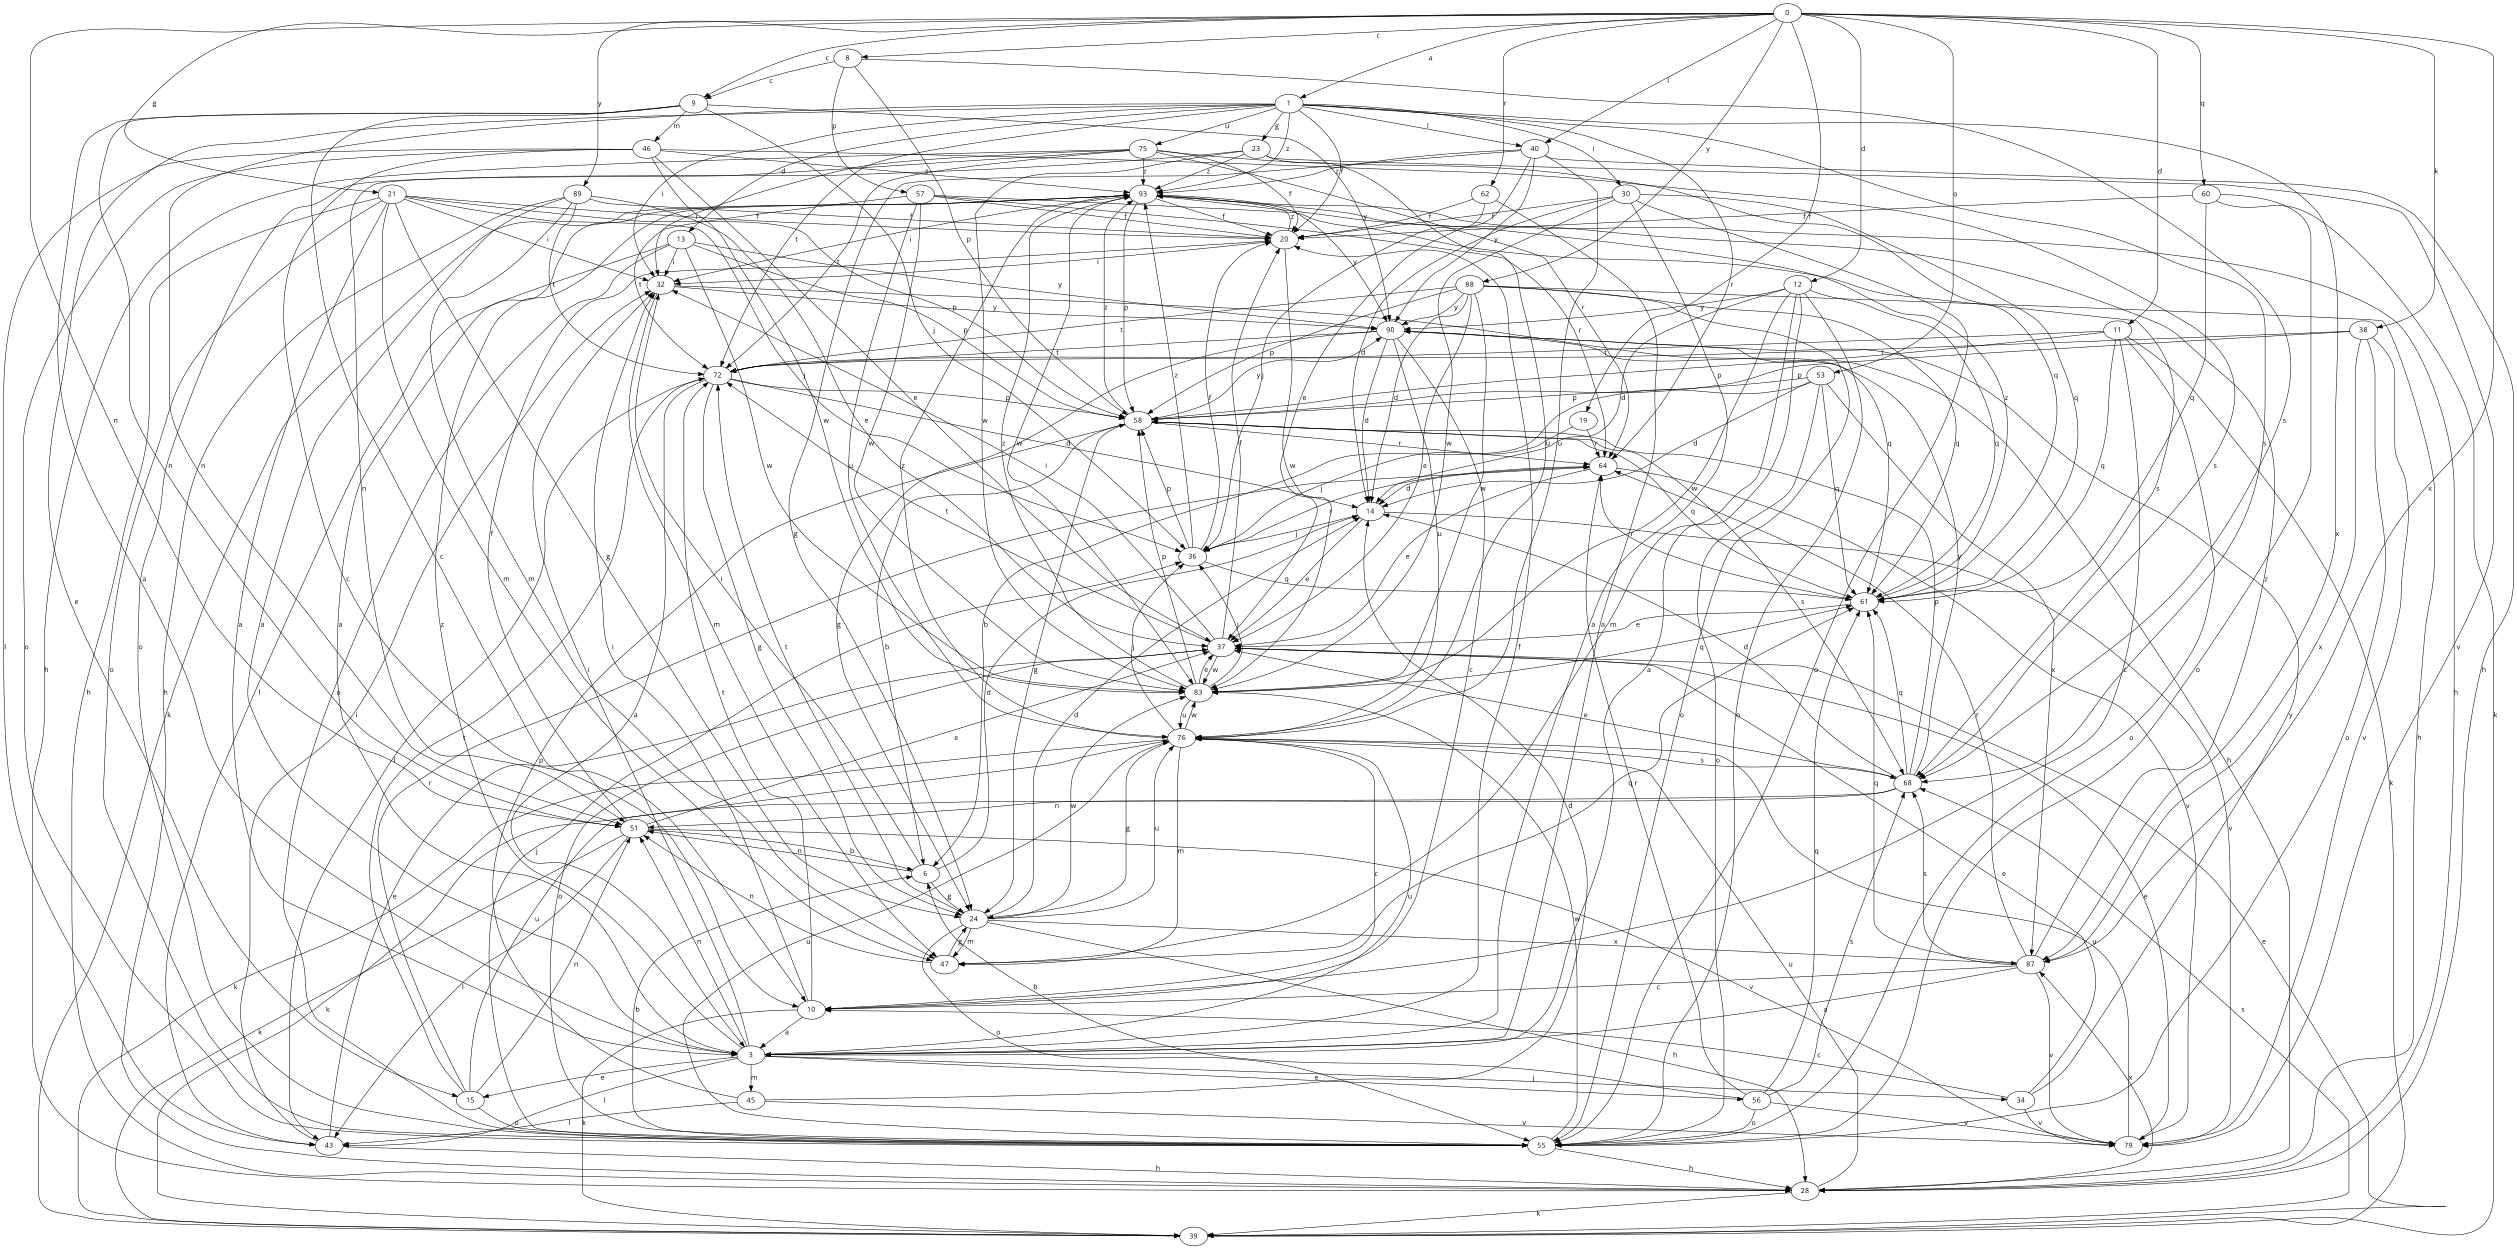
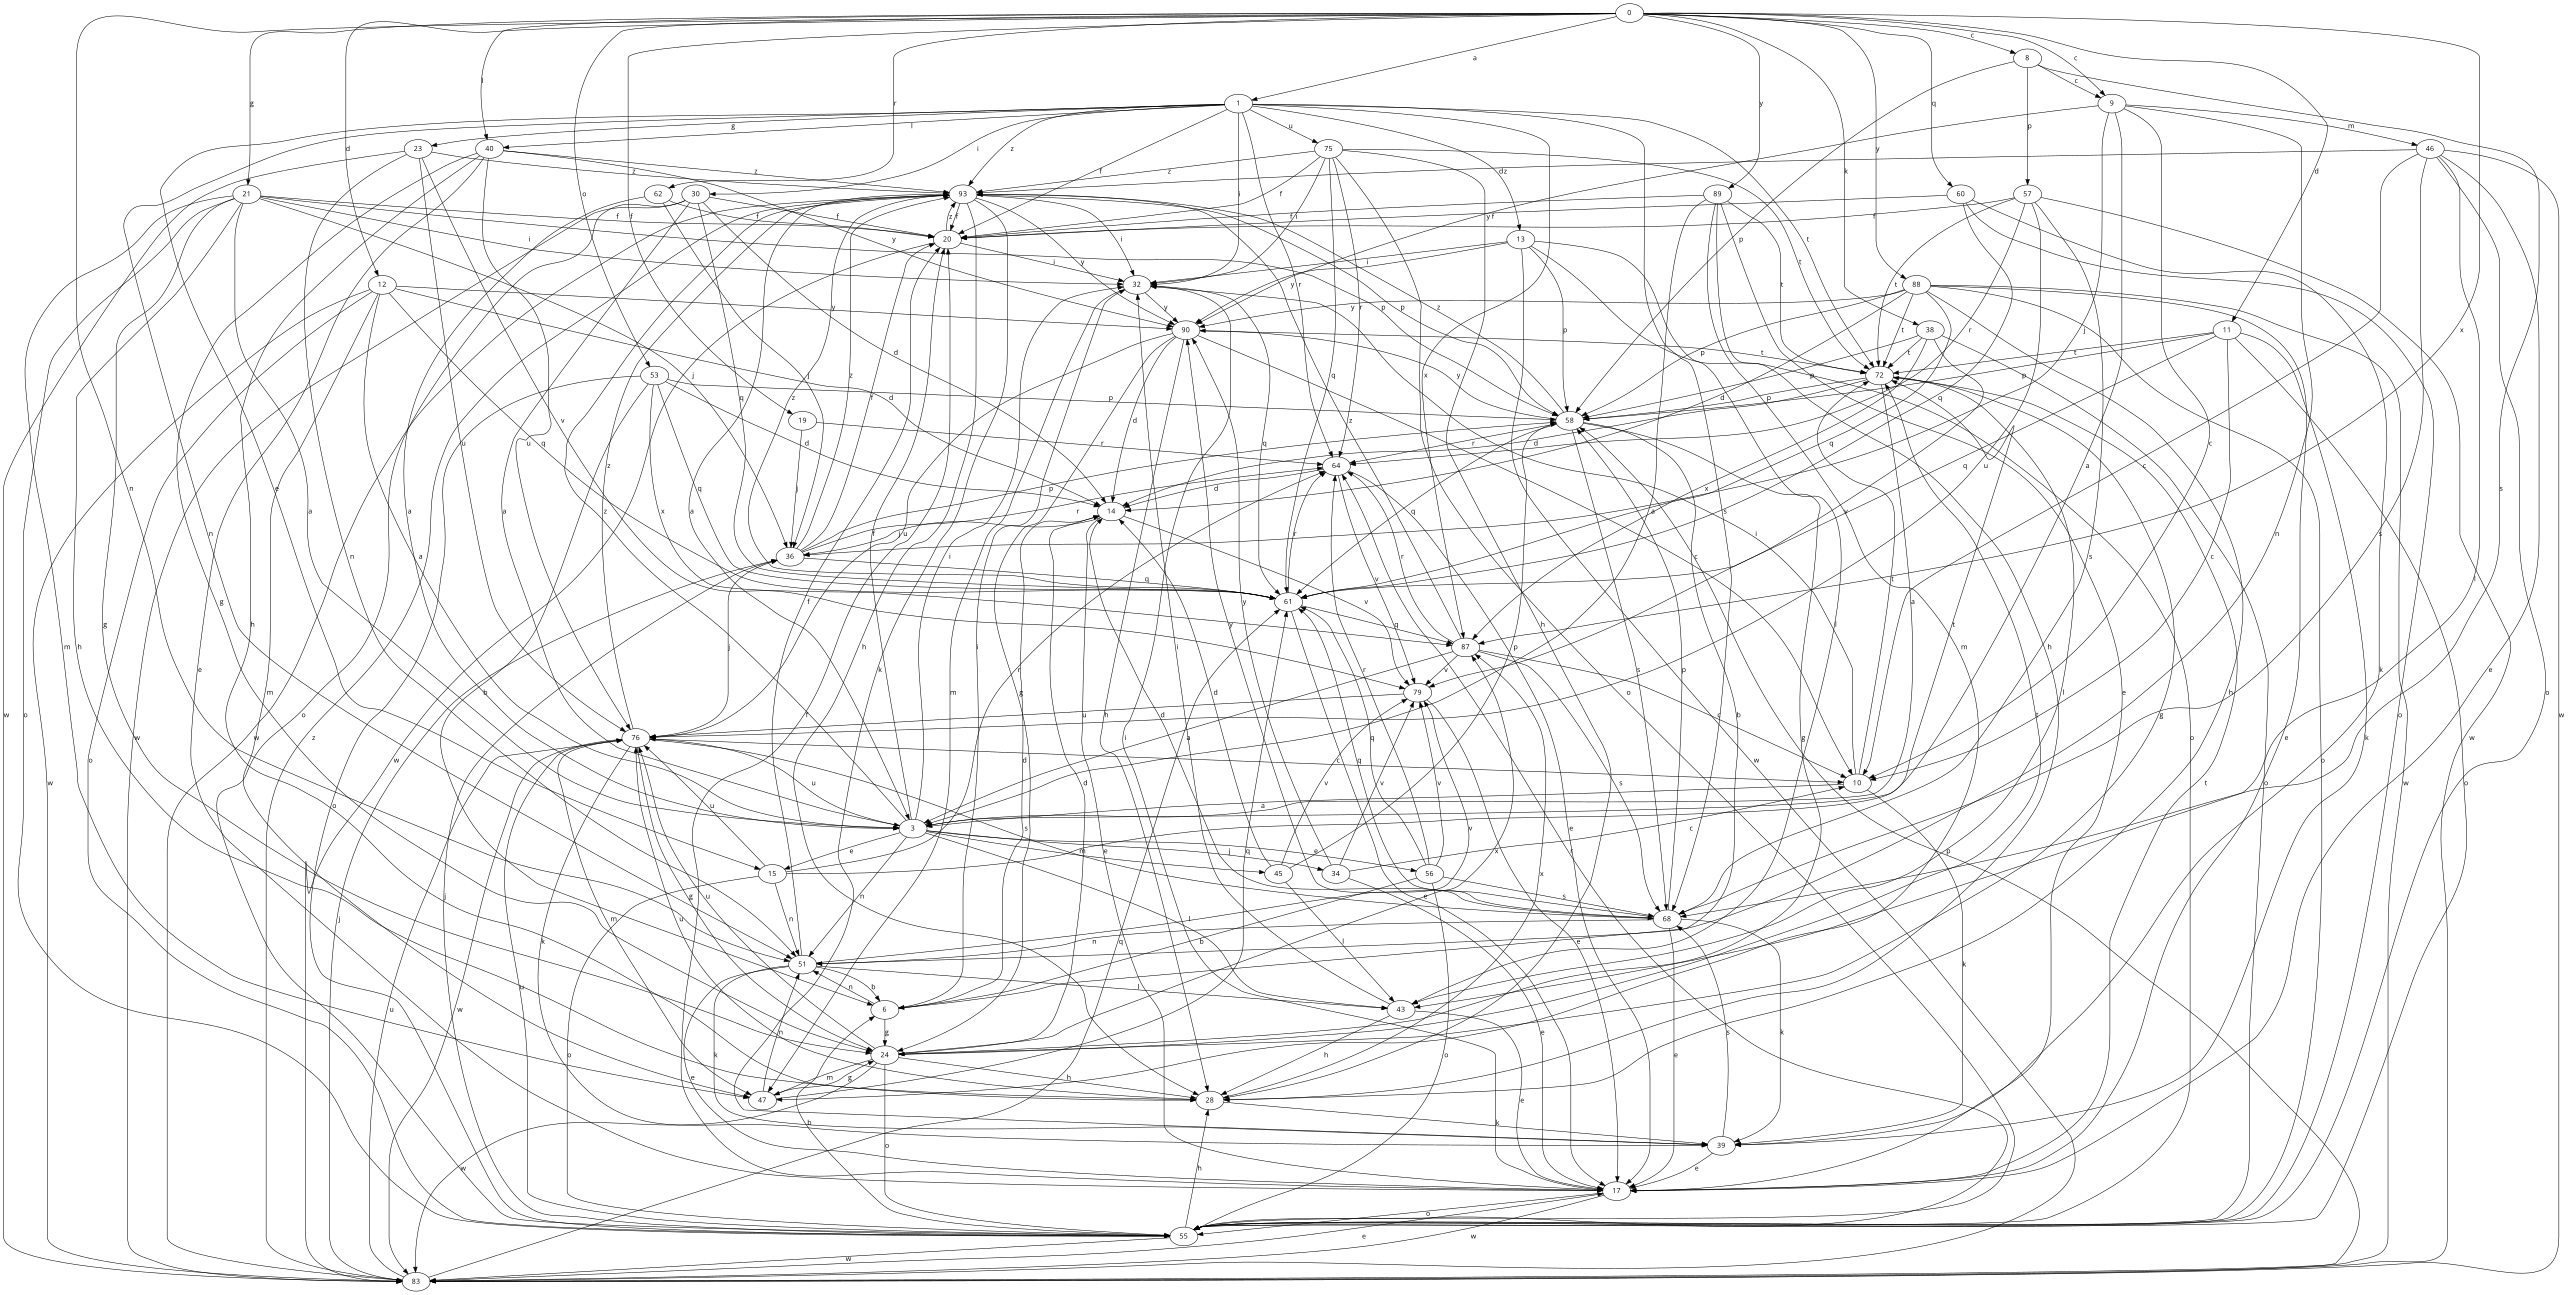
node "37": label "37" -> "17"
edge "87" -> "61": reversed
edge "55" -> "64": added, label "r"
